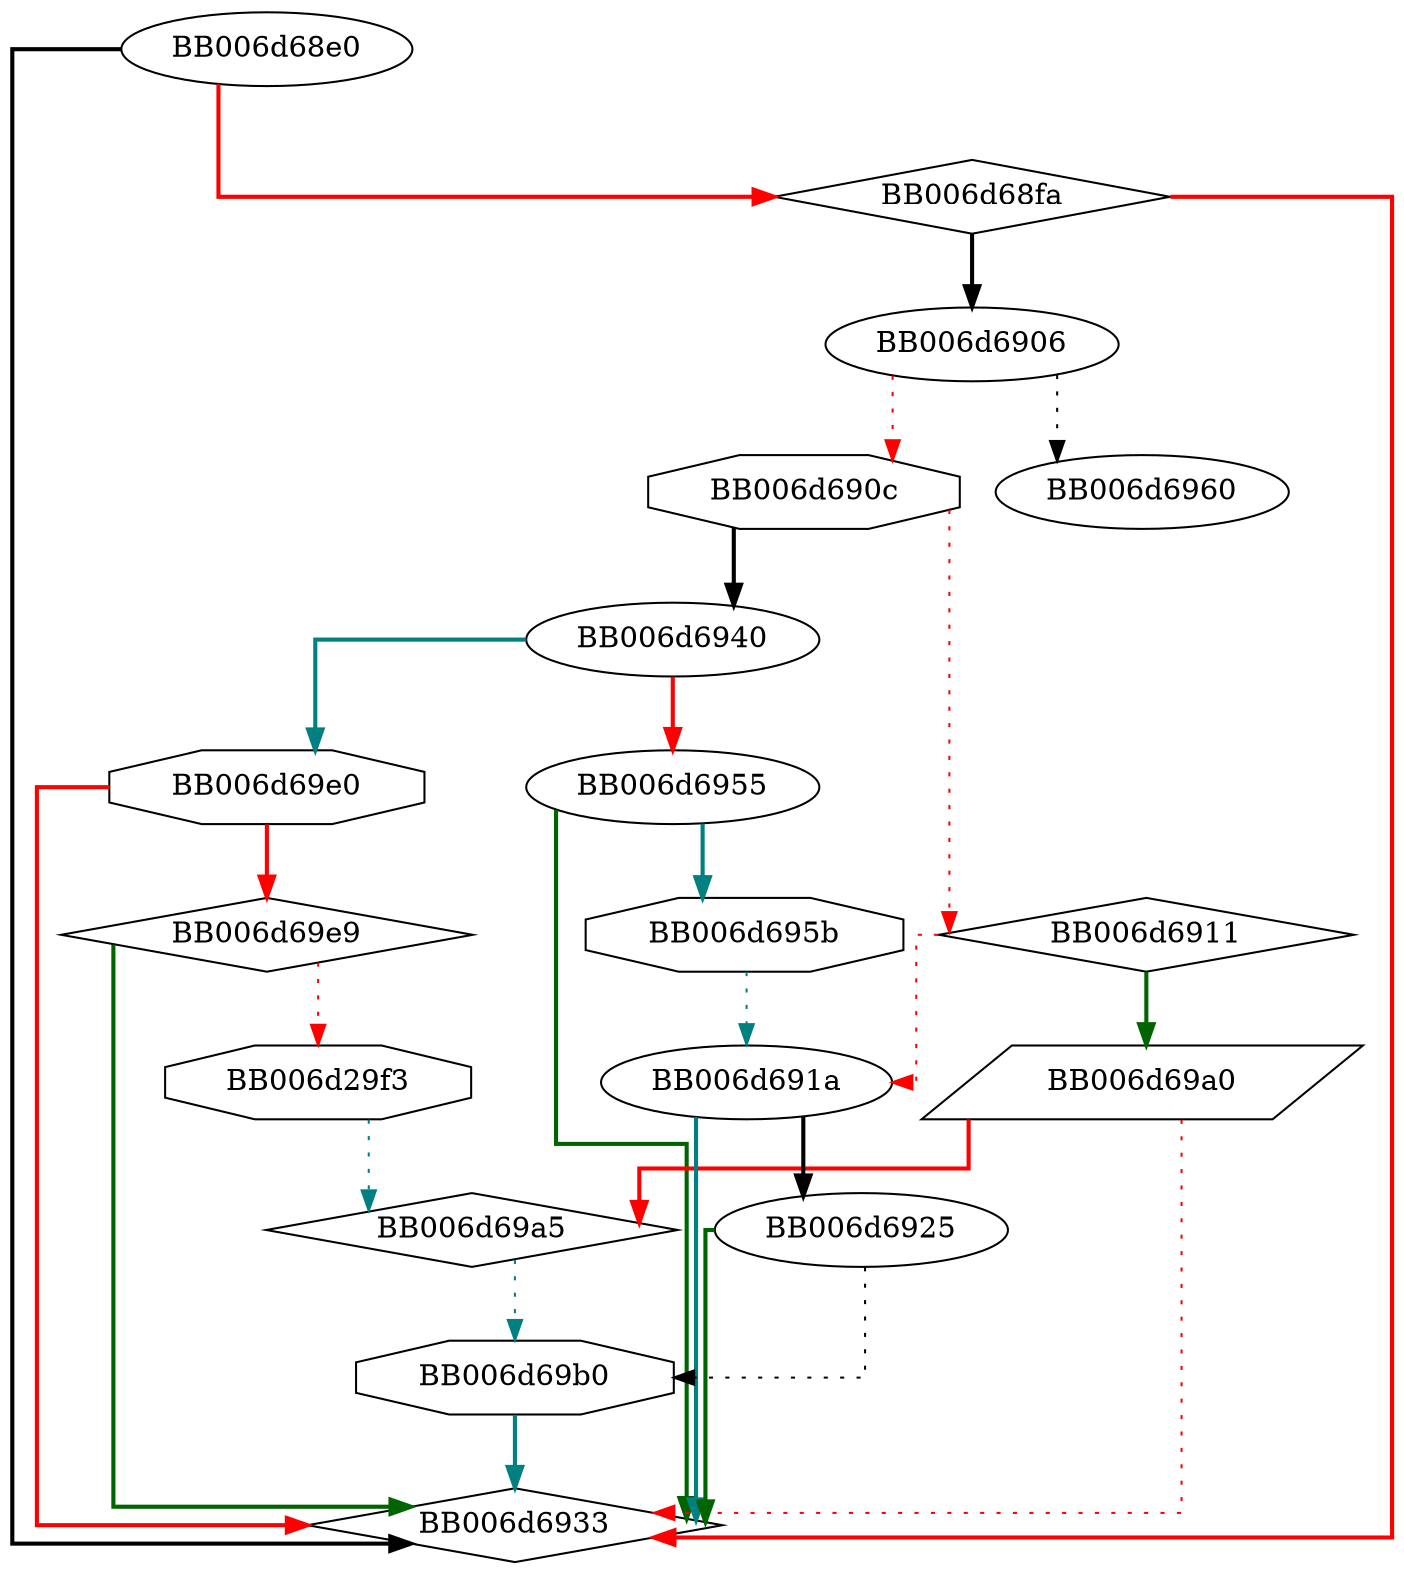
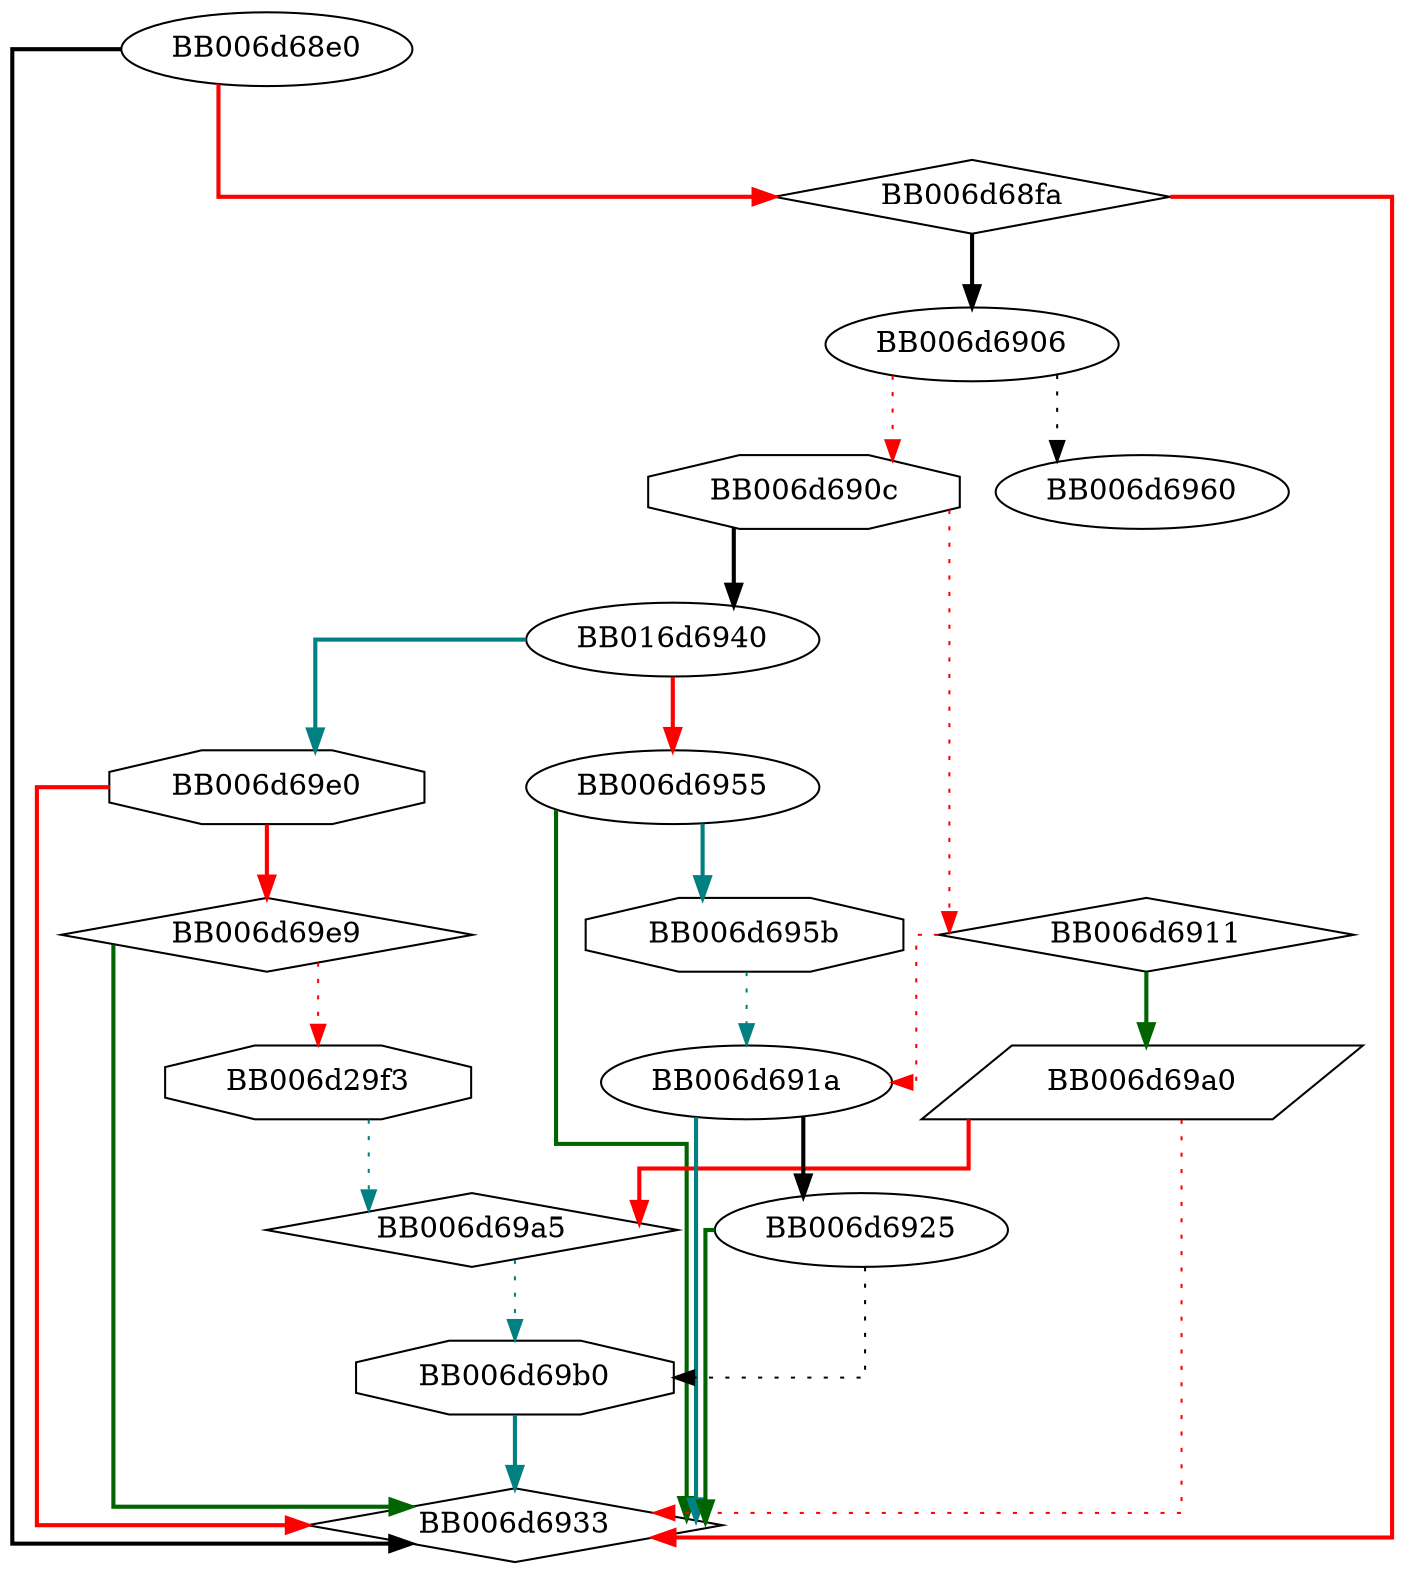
node "BB006d6940": label "BB006d6940" -> "BB016d6940"
